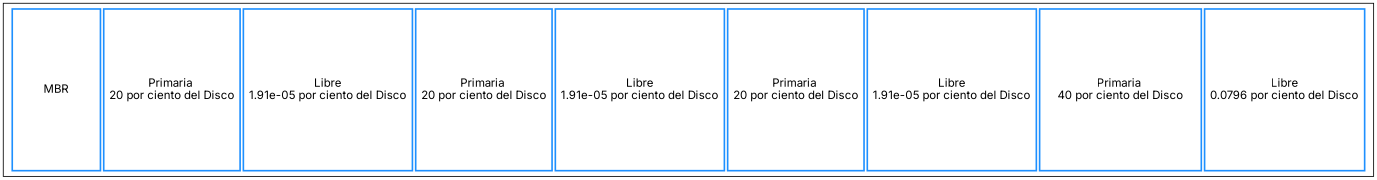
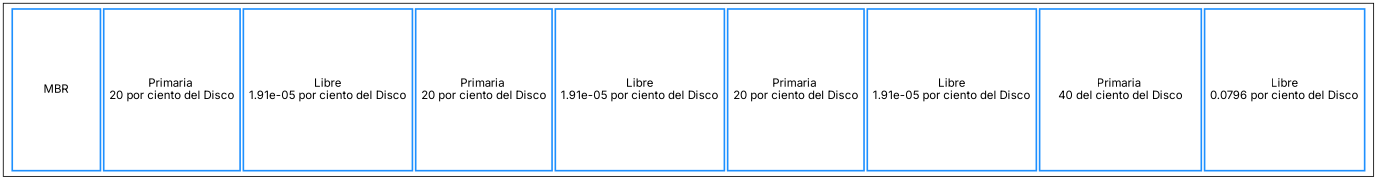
node "MBR": text "40 por ciento del Disco" -> "40 del ciento del Disco"
